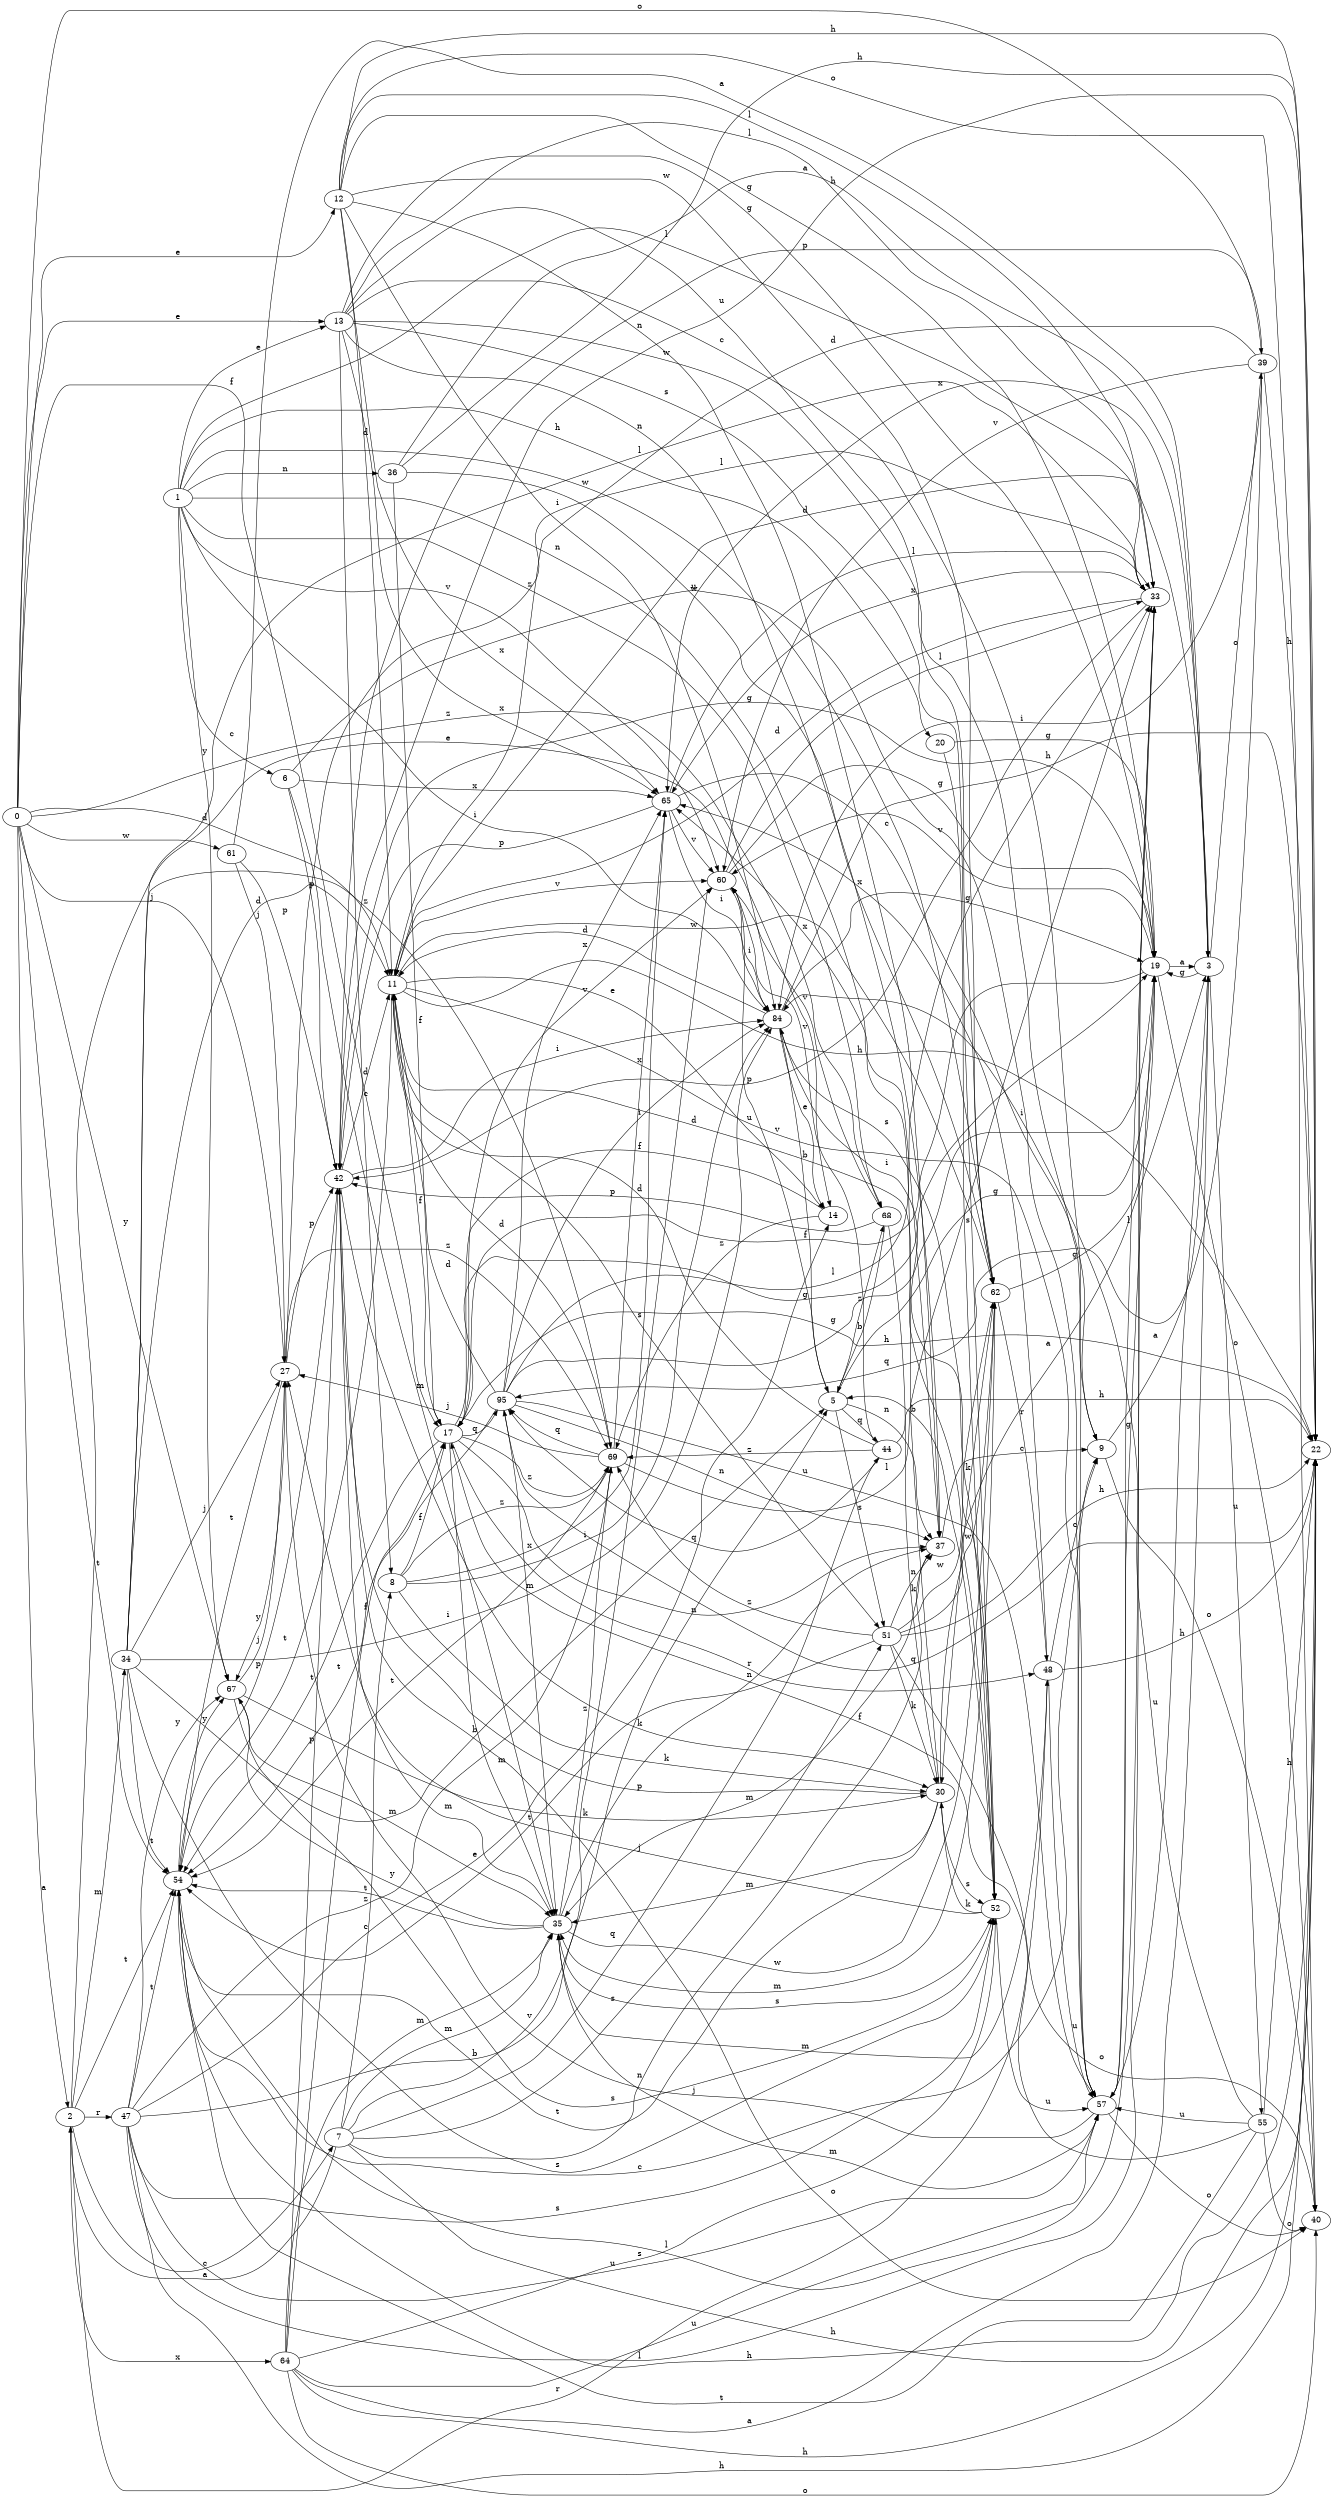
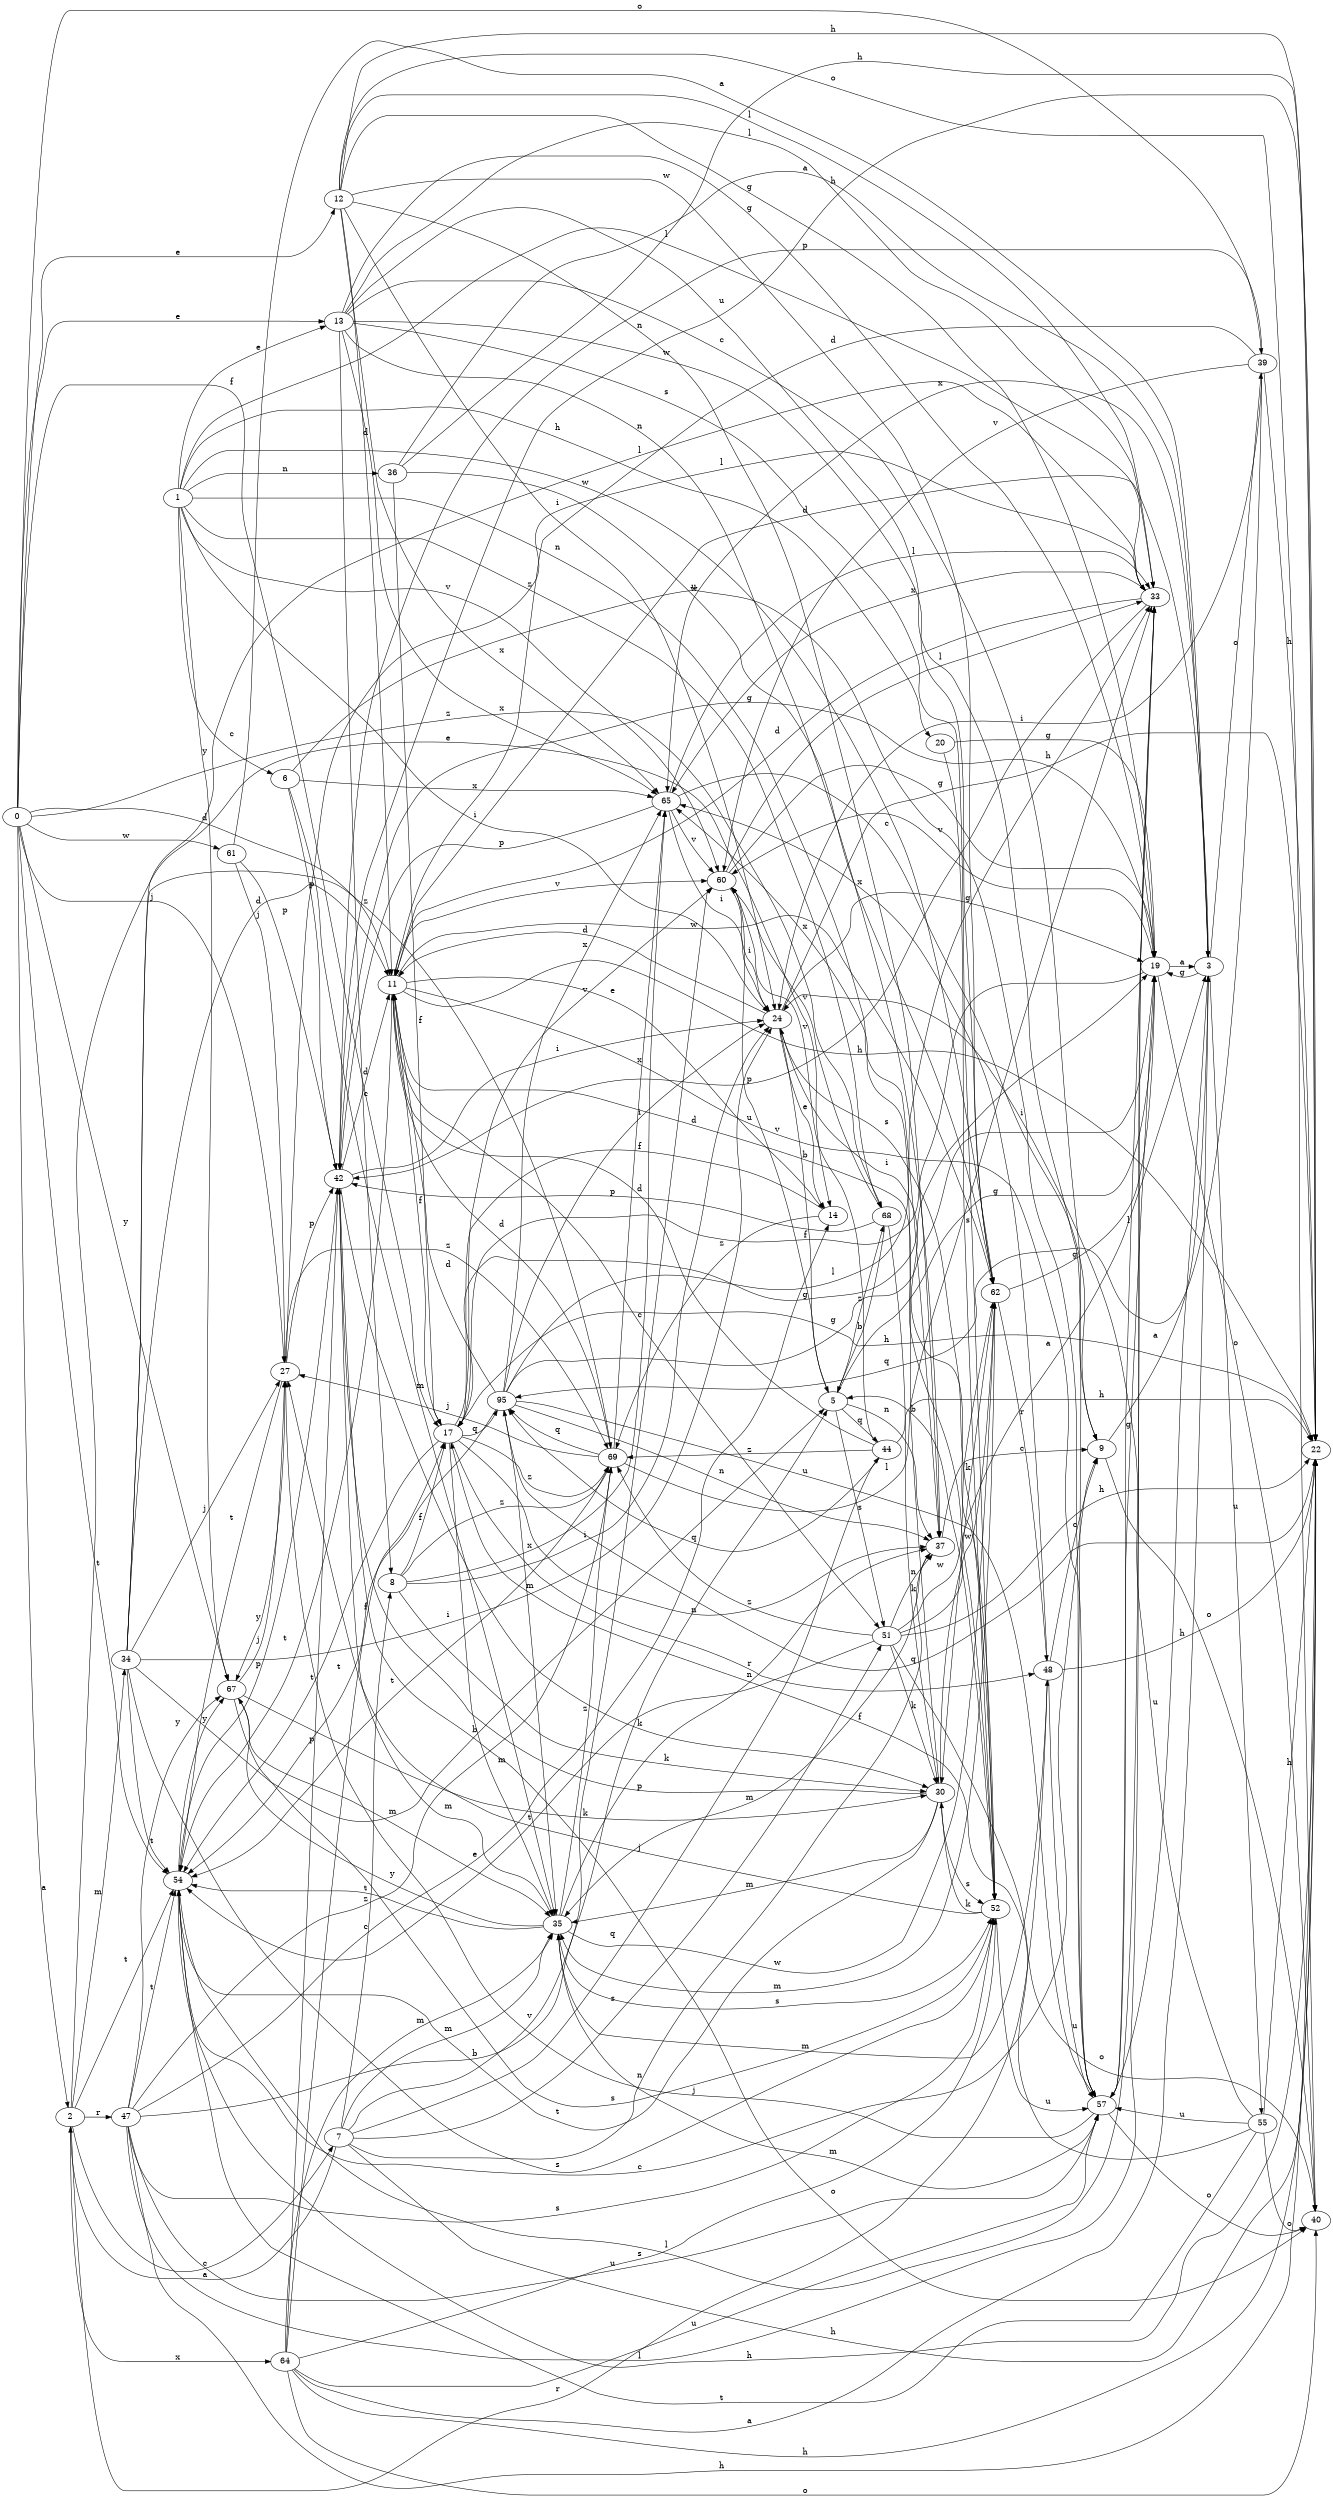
node "84": label "84" -> "24"
edge "11" -> "51": label "s" -> "c"
